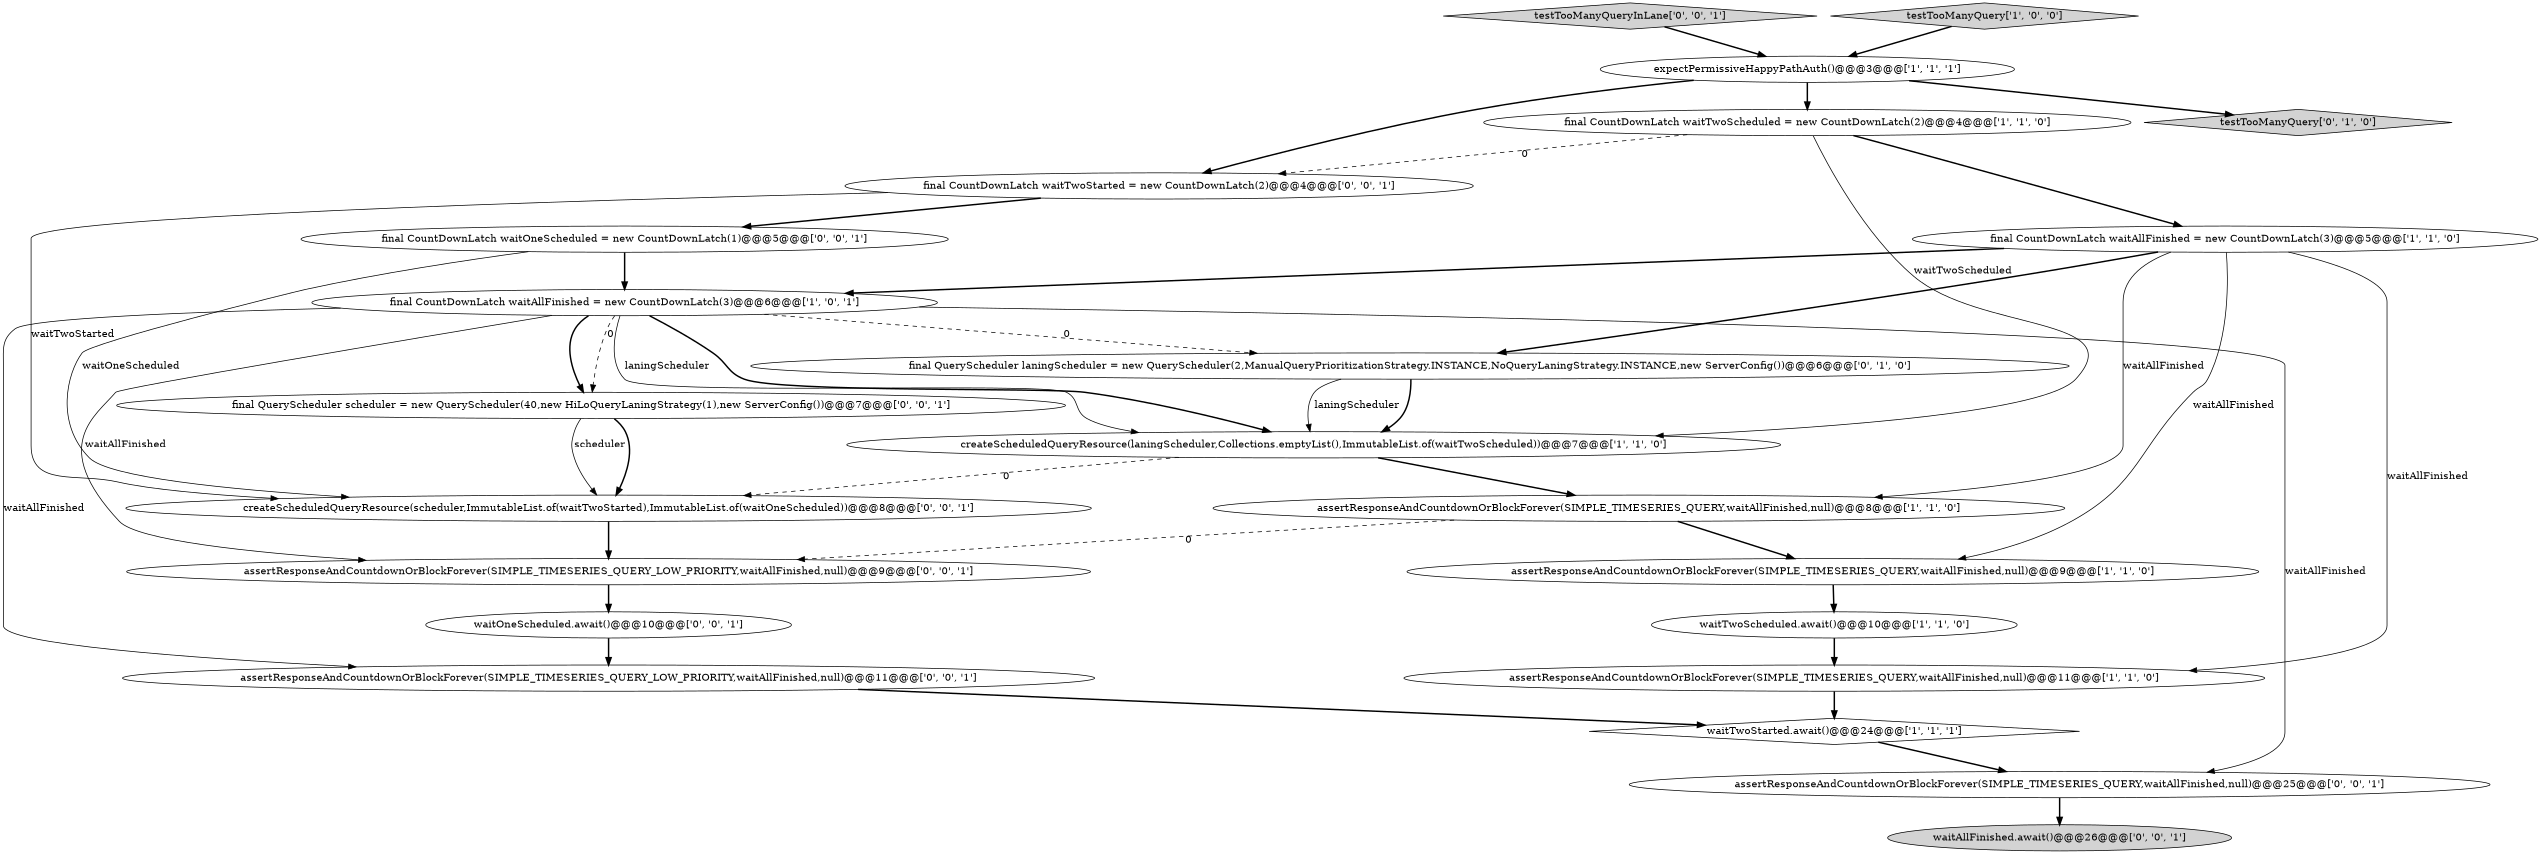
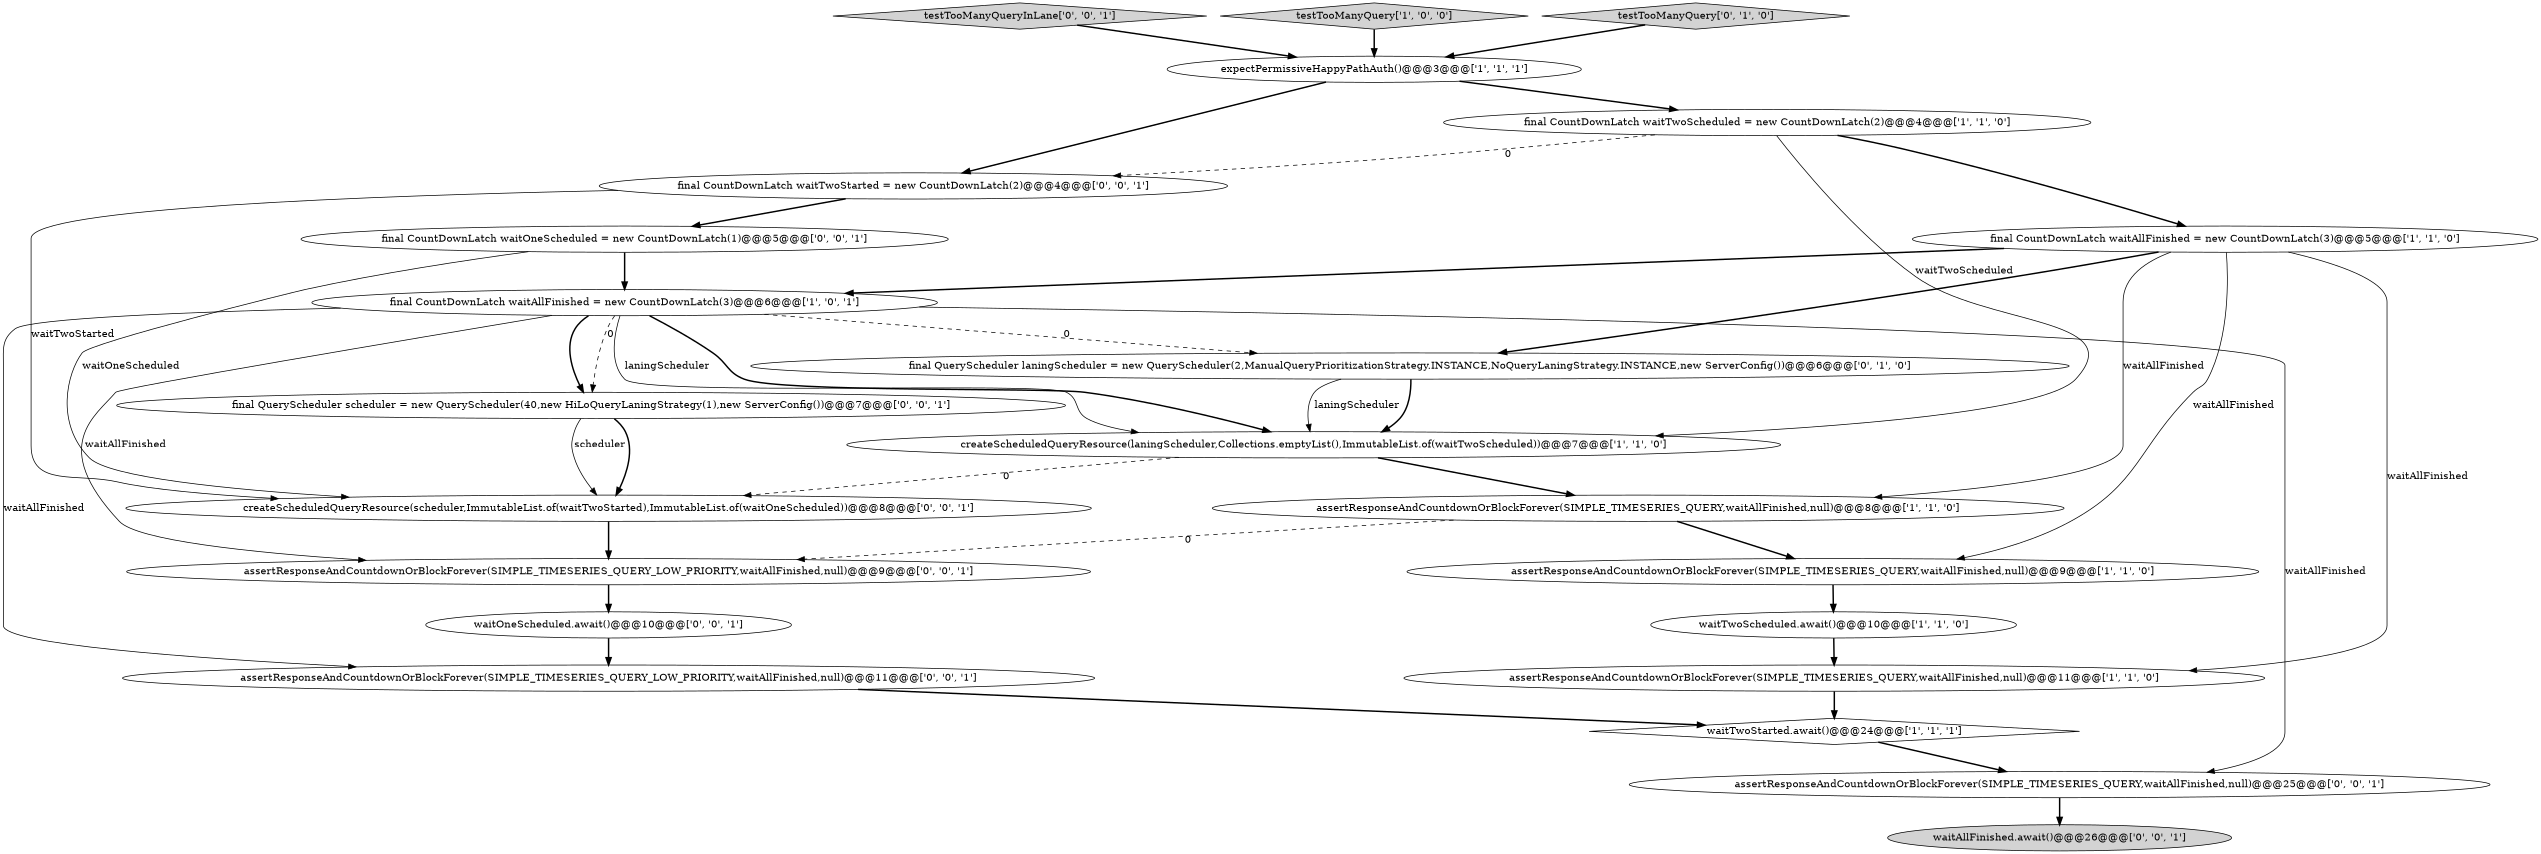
edge "expectPermissiveHappyPathAuth()@@@3@@@['1', '1', '1']" -> "testTooManyQuery['0', '1', '0']": reversed
